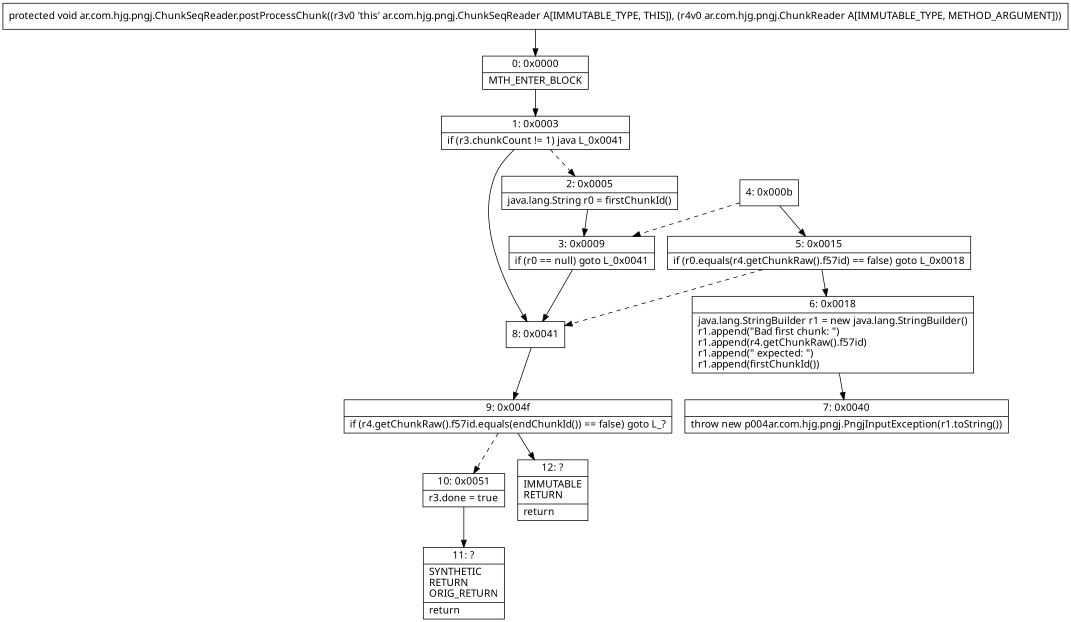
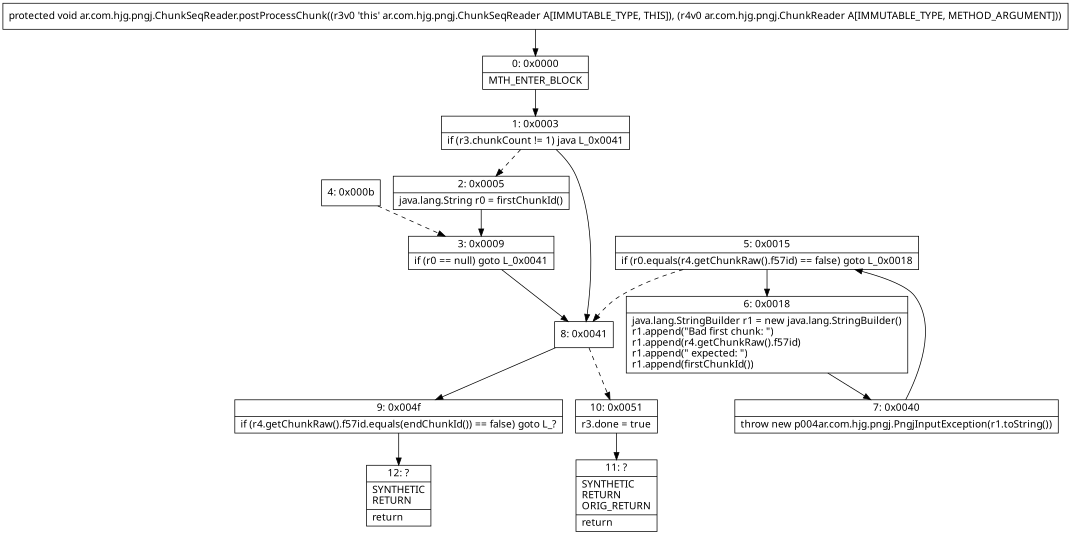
edge "4: 0x000b" -> "5: 0x0015": now "7: 0x0040" -> "5: 0x0015"
edge "9: 0x004f" -> "10: 0x0051": now "8: 0x0041" -> "10: 0x0051"
node "12: ?": text "IMMUTABLE" -> "SYNTHETIC"
